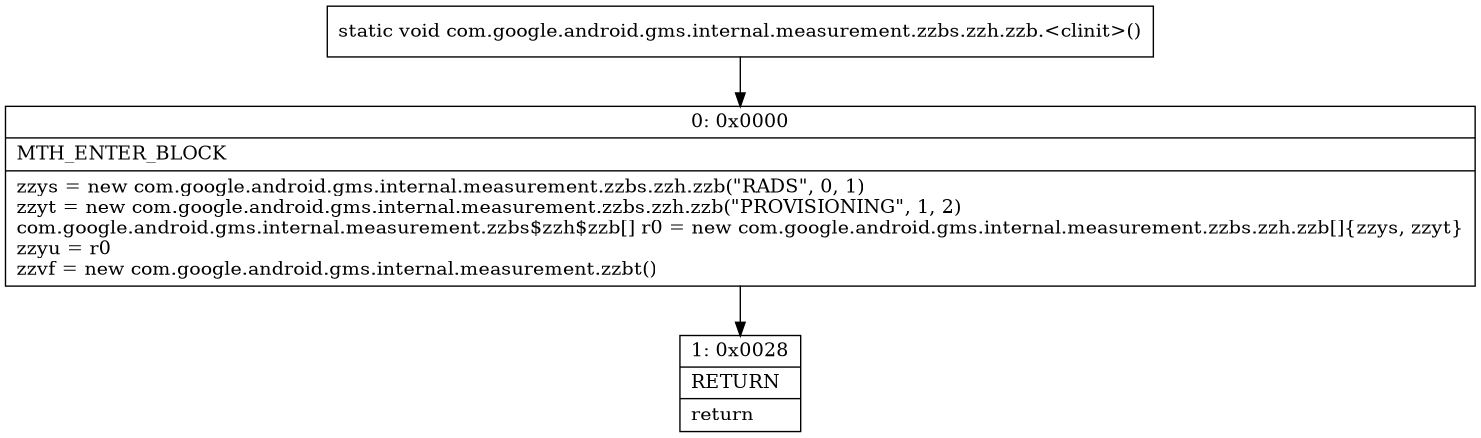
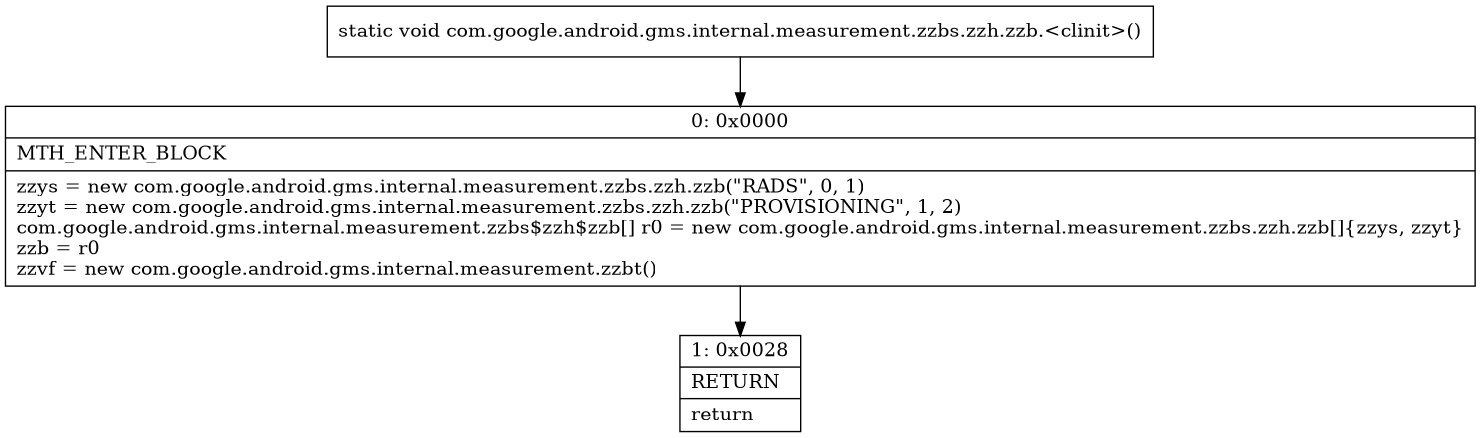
node "0: 0x0000": text "zzyu = r0" -> "zzb = r0"
